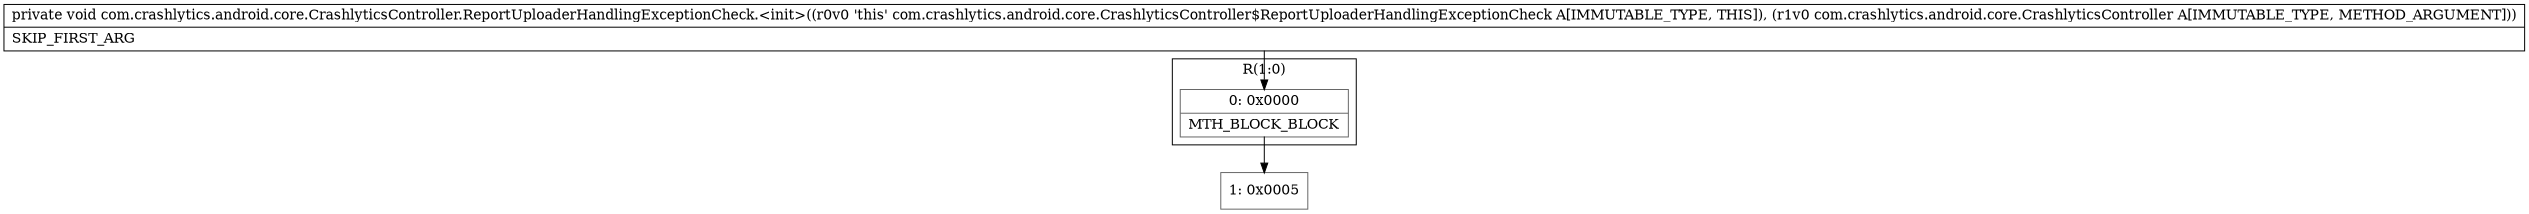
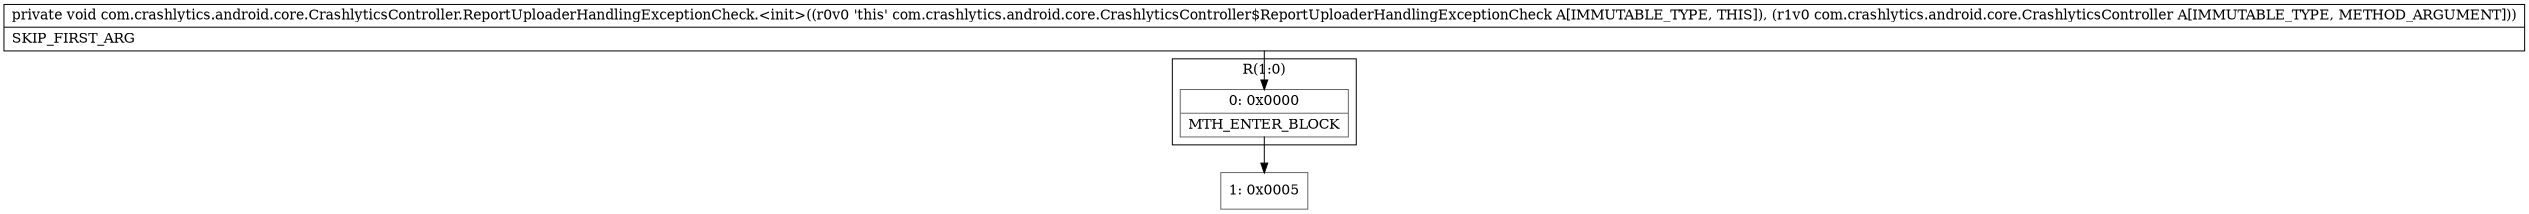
node "0: 0x0000": text "MTH_BLOCK_BLOCK" -> "MTH_ENTER_BLOCK"
